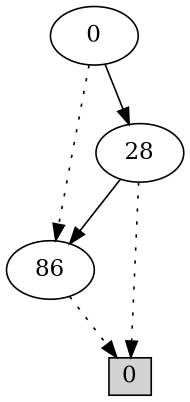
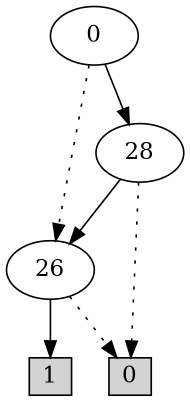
node "86": label "86" -> "26"
node "1": added
